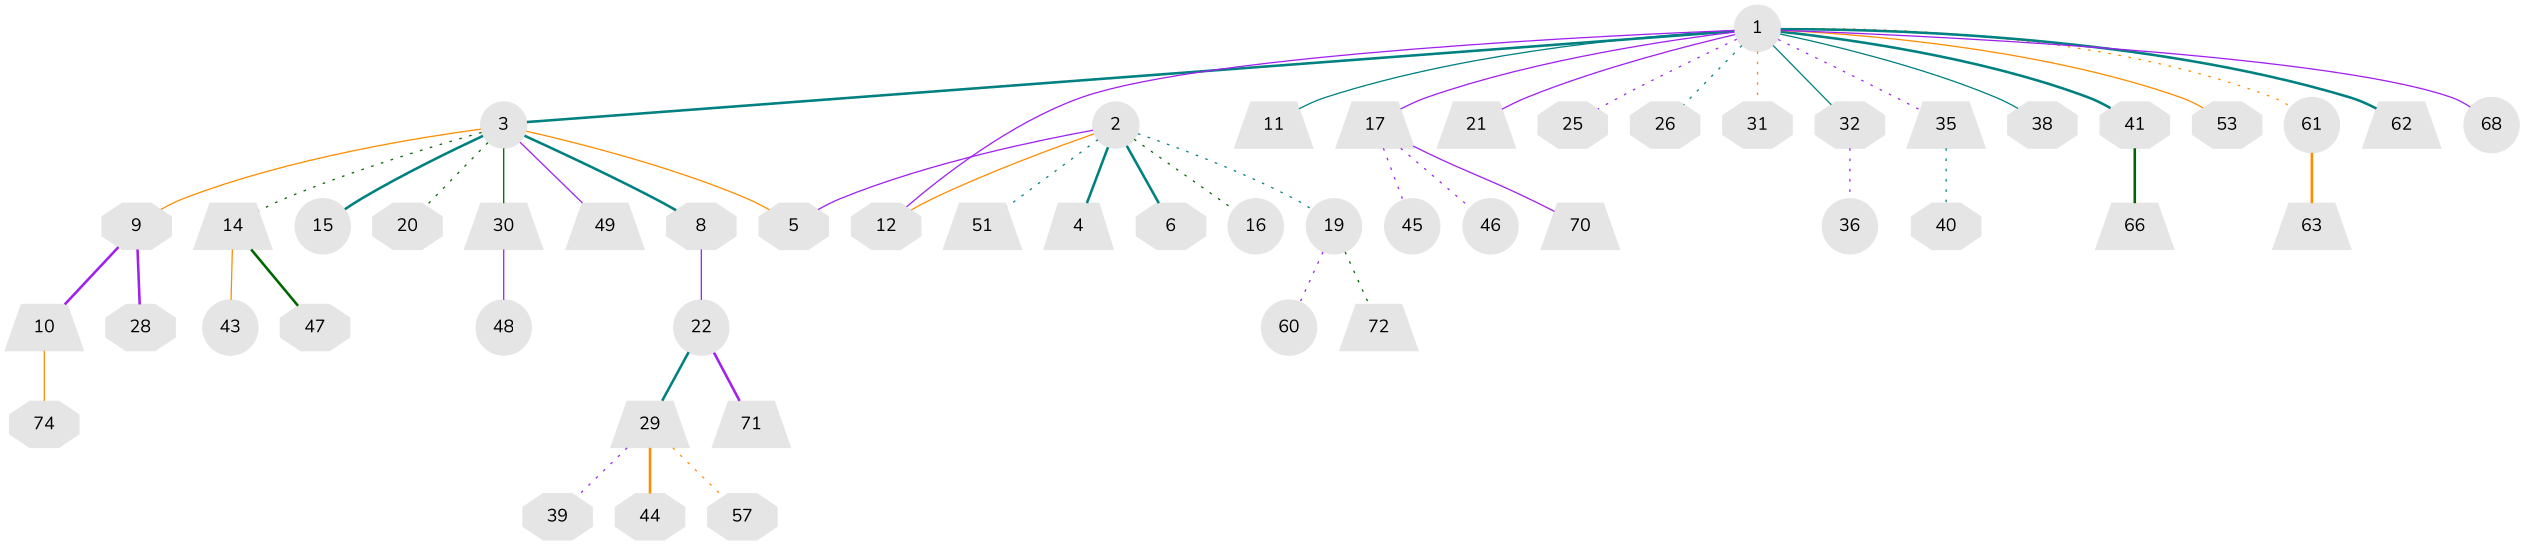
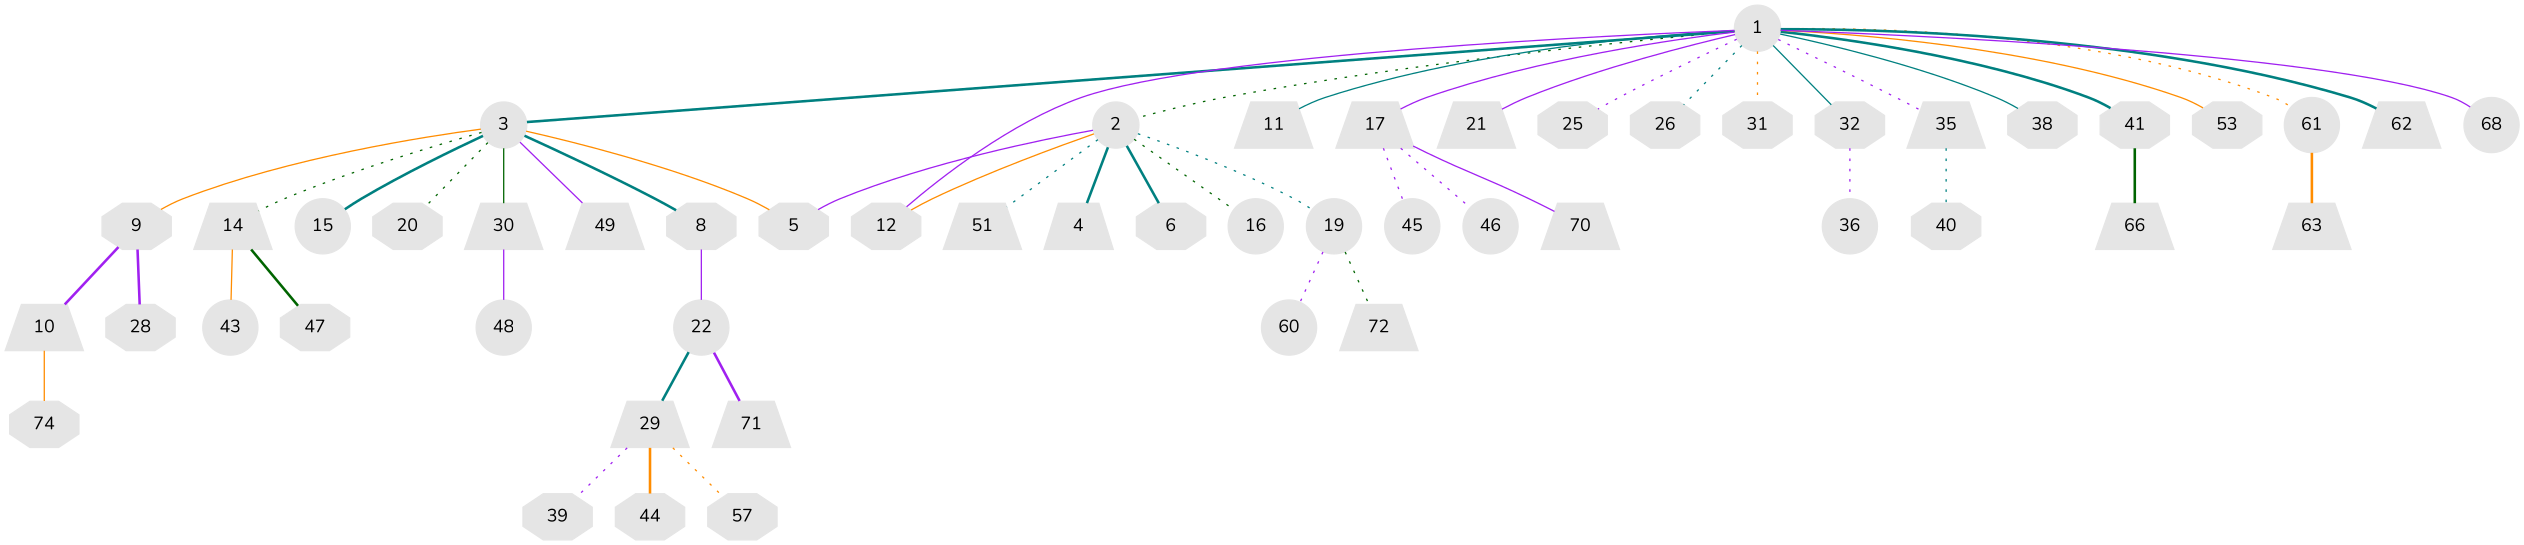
edge "1" -- "2": added
